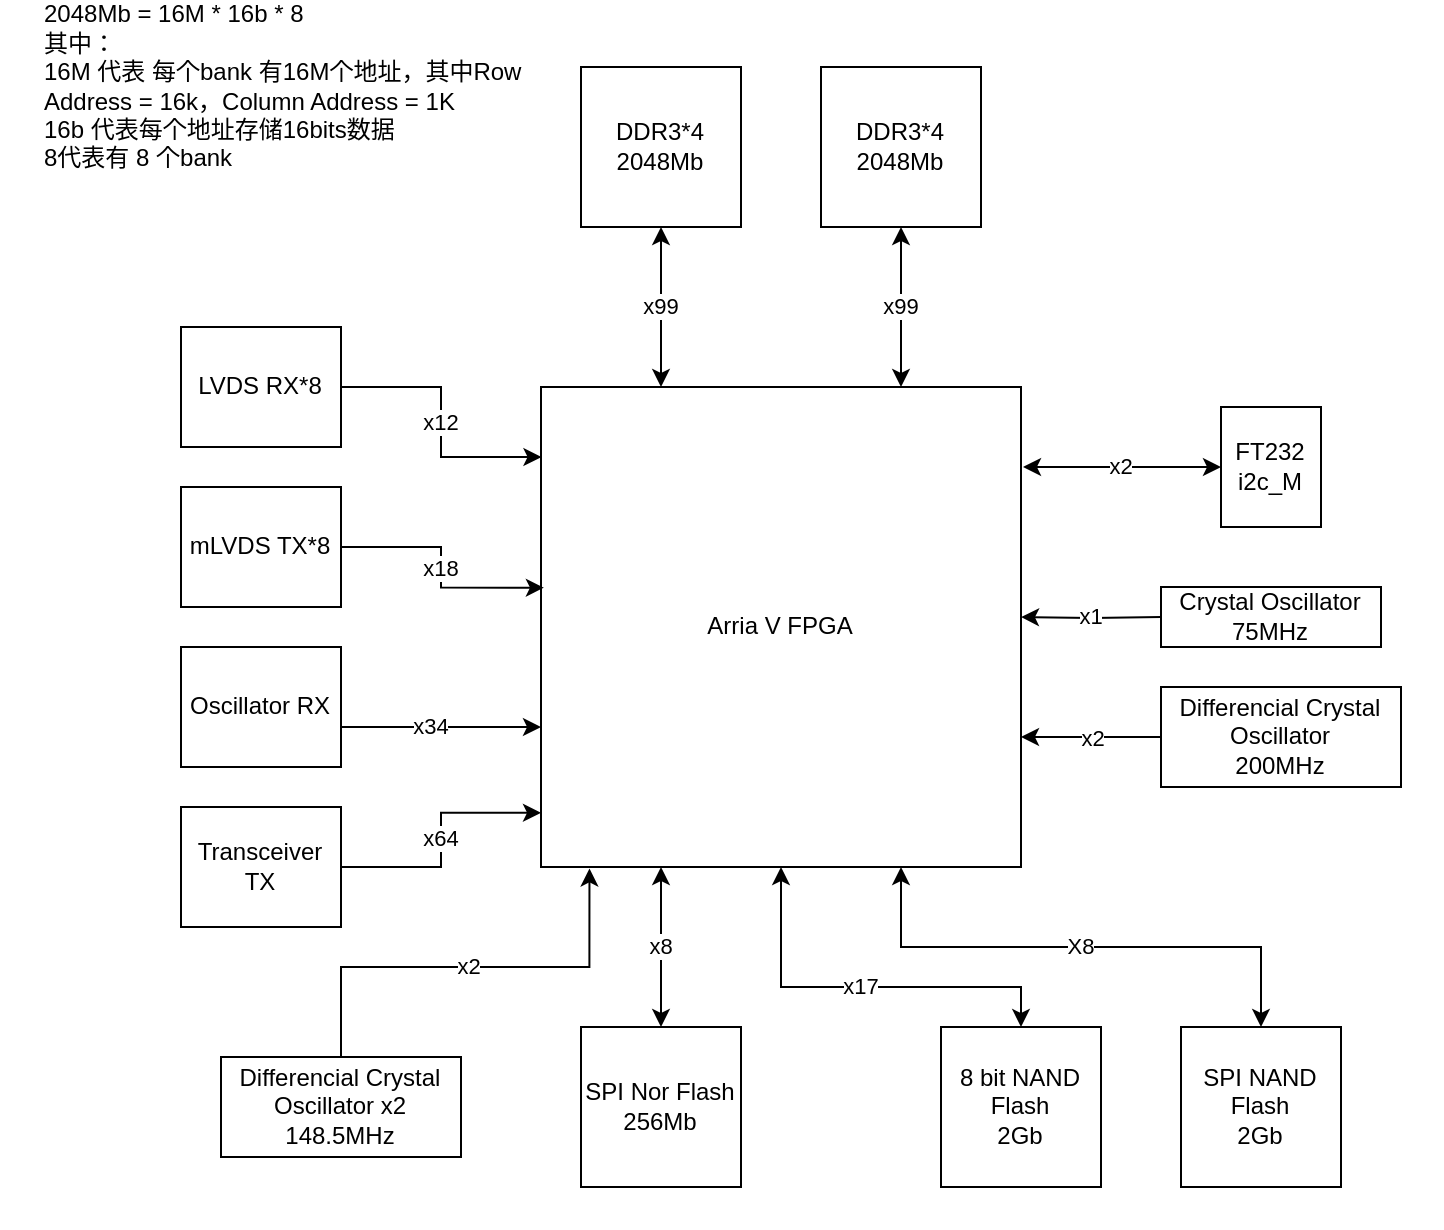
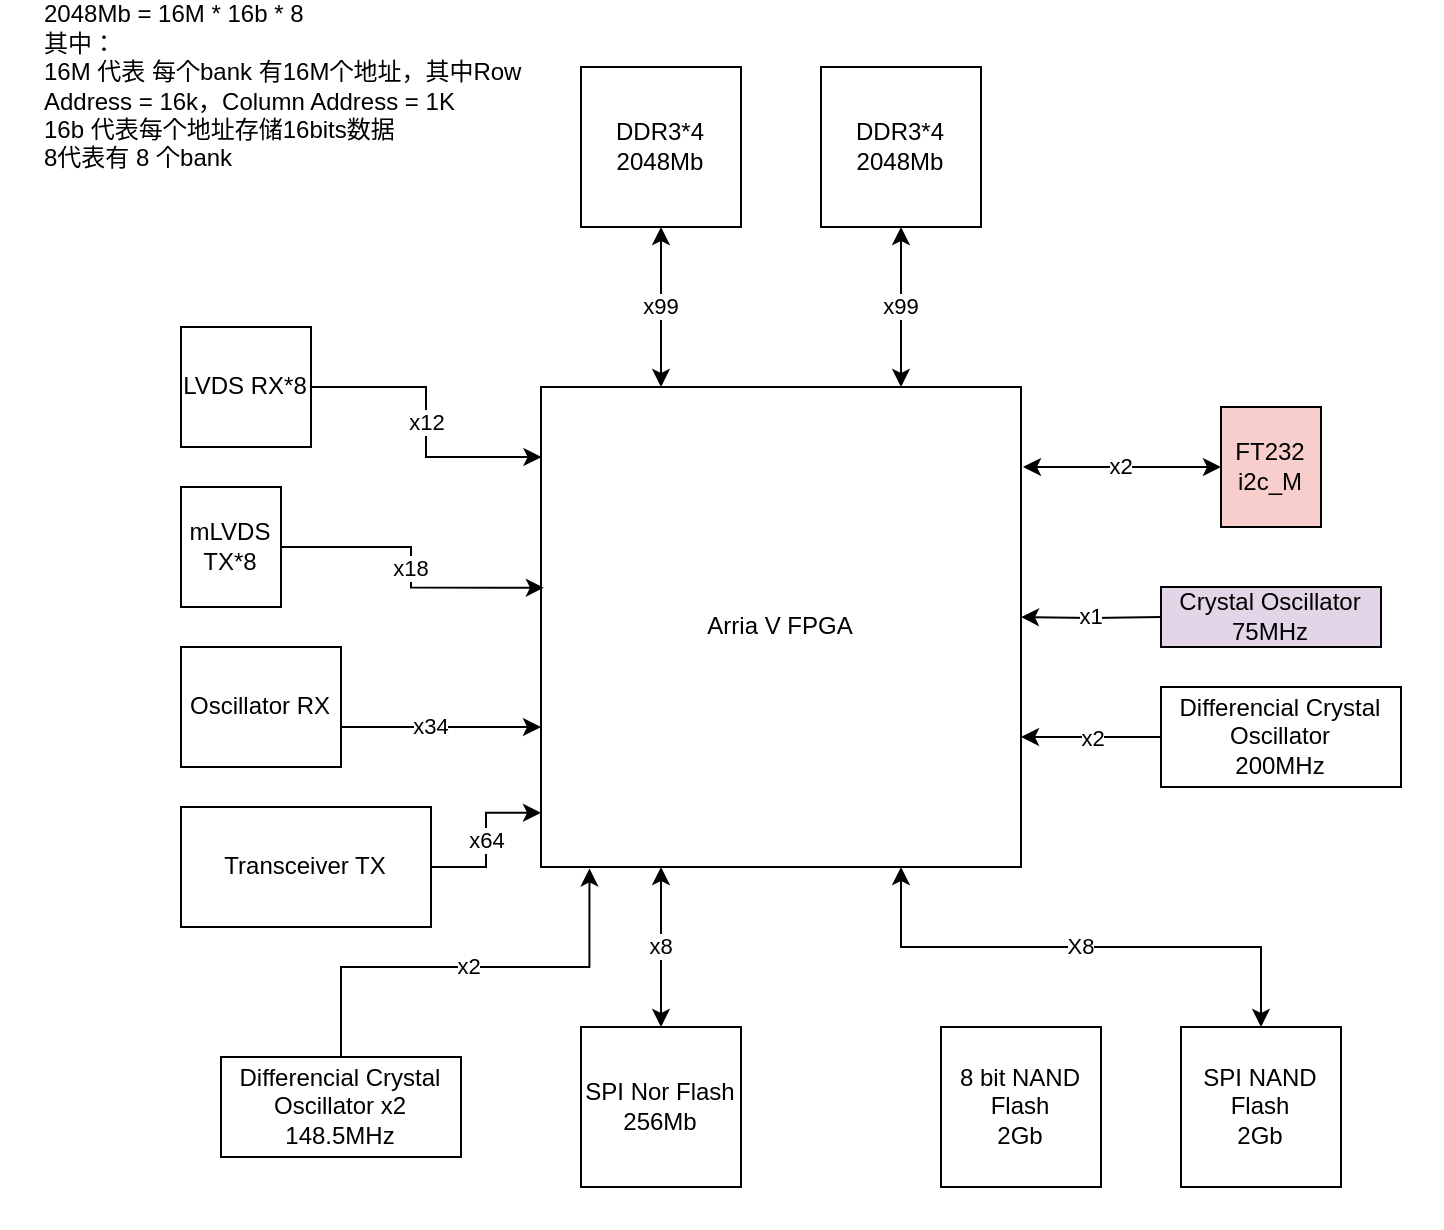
node "LVDS RX*8": size 160x120 -> 130x120
node "FT232 i2c_M": fillcolor #ffffff -> #f8cecc
node "mLVDS TX*8": size 160x120 -> 100x120
node "Crystal Oscillator 75MHz": fillcolor #ffffff -> #e1d5e7
node "Transceiver TX": size 160x120 -> 250x120
edge "Arria V FPGA" -- "8 bit NAND Flash 2Gb": removed, label "x17"
